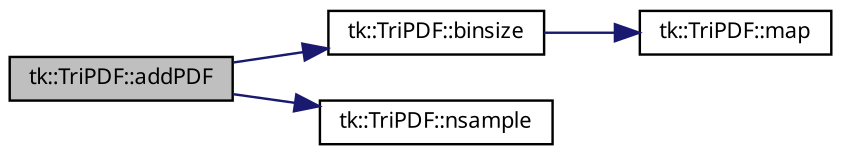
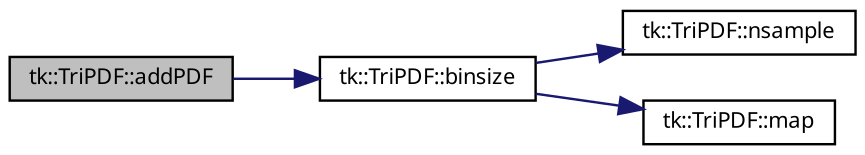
edge "tk::TriPDF::addPDF" -> "tk::TriPDF::nsample": now "tk::TriPDF::binsize" -> "tk::TriPDF::nsample"
